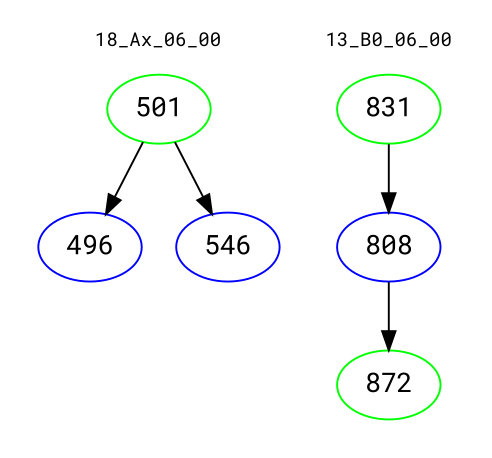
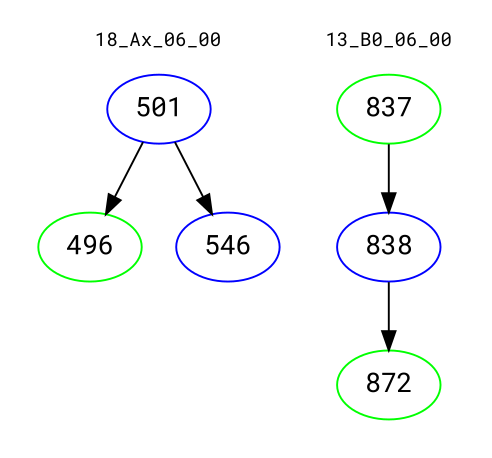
node "501": color green -> blue
node "831": label "831" -> "837"
node "496": color blue -> green
node "808": label "808" -> "838"
